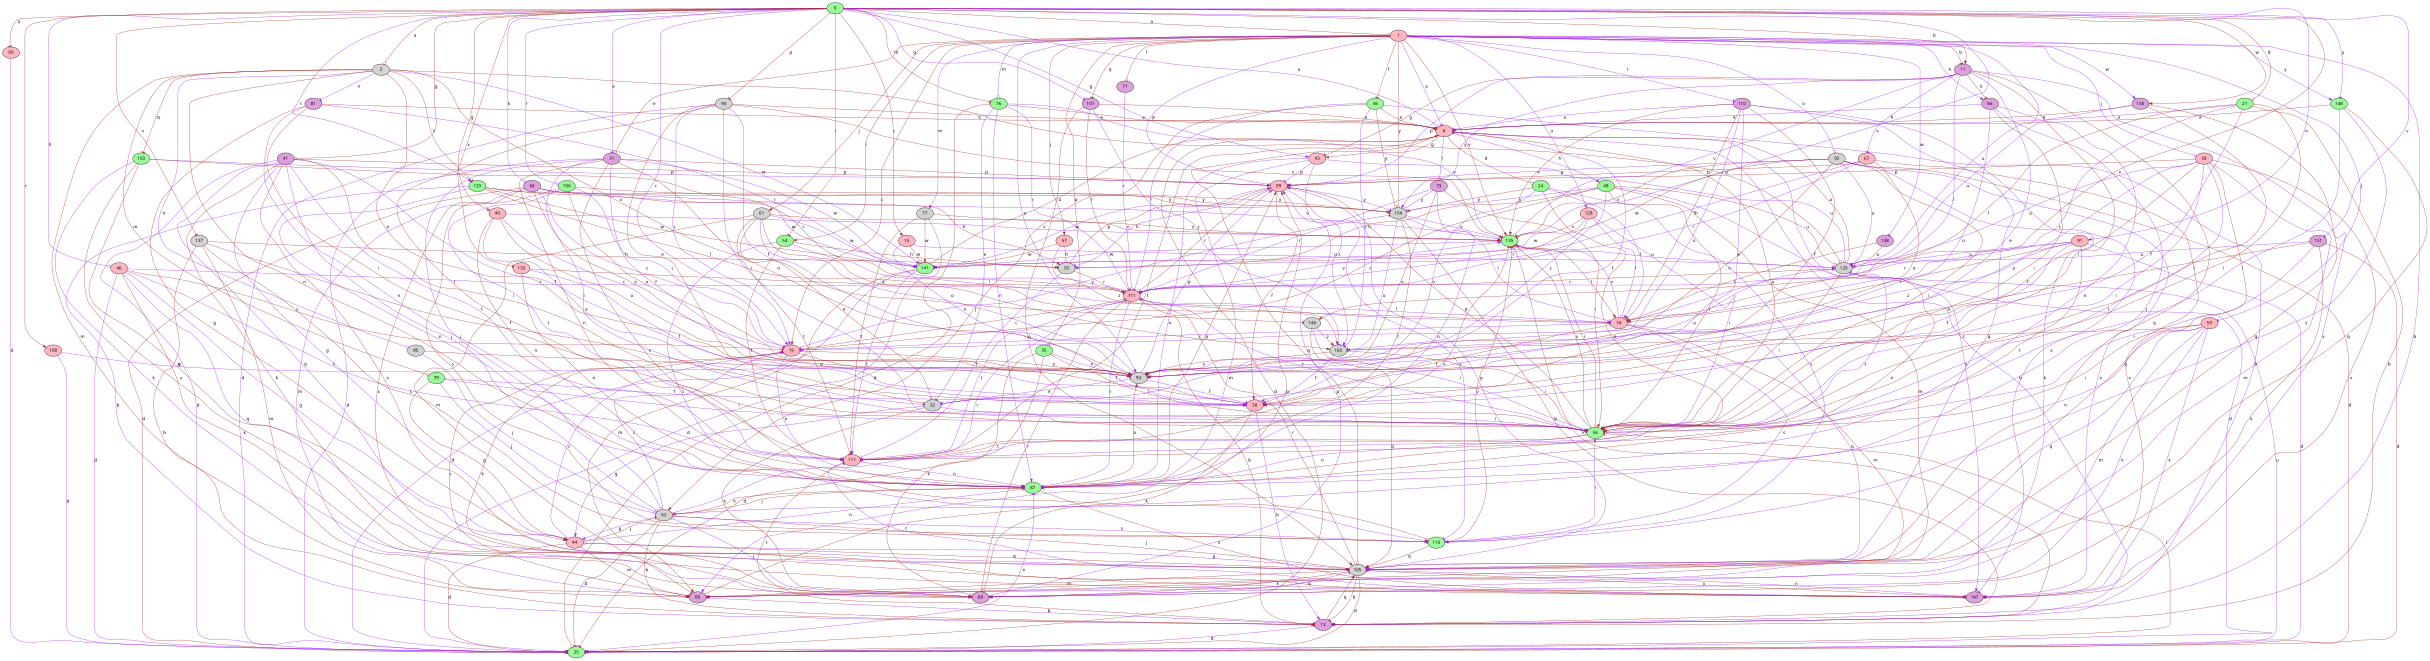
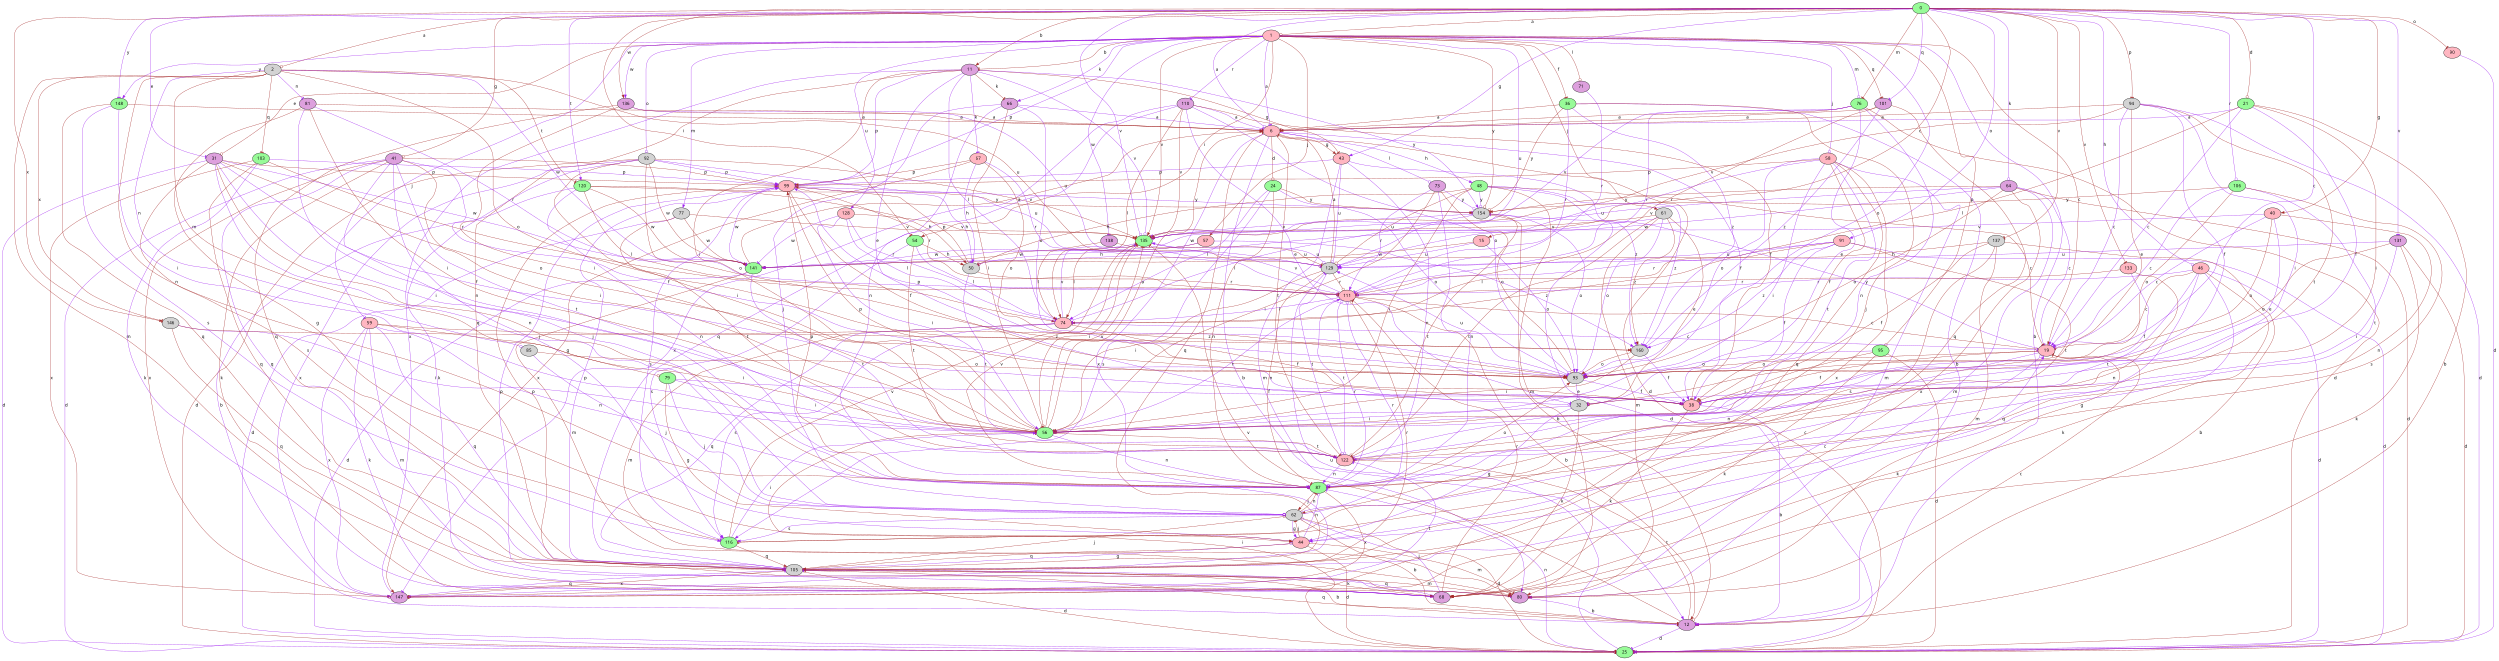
edge "57" -> "160": color brown -> purple
node "108": removed
edge "147" -> "105": label "n" -> "q"
